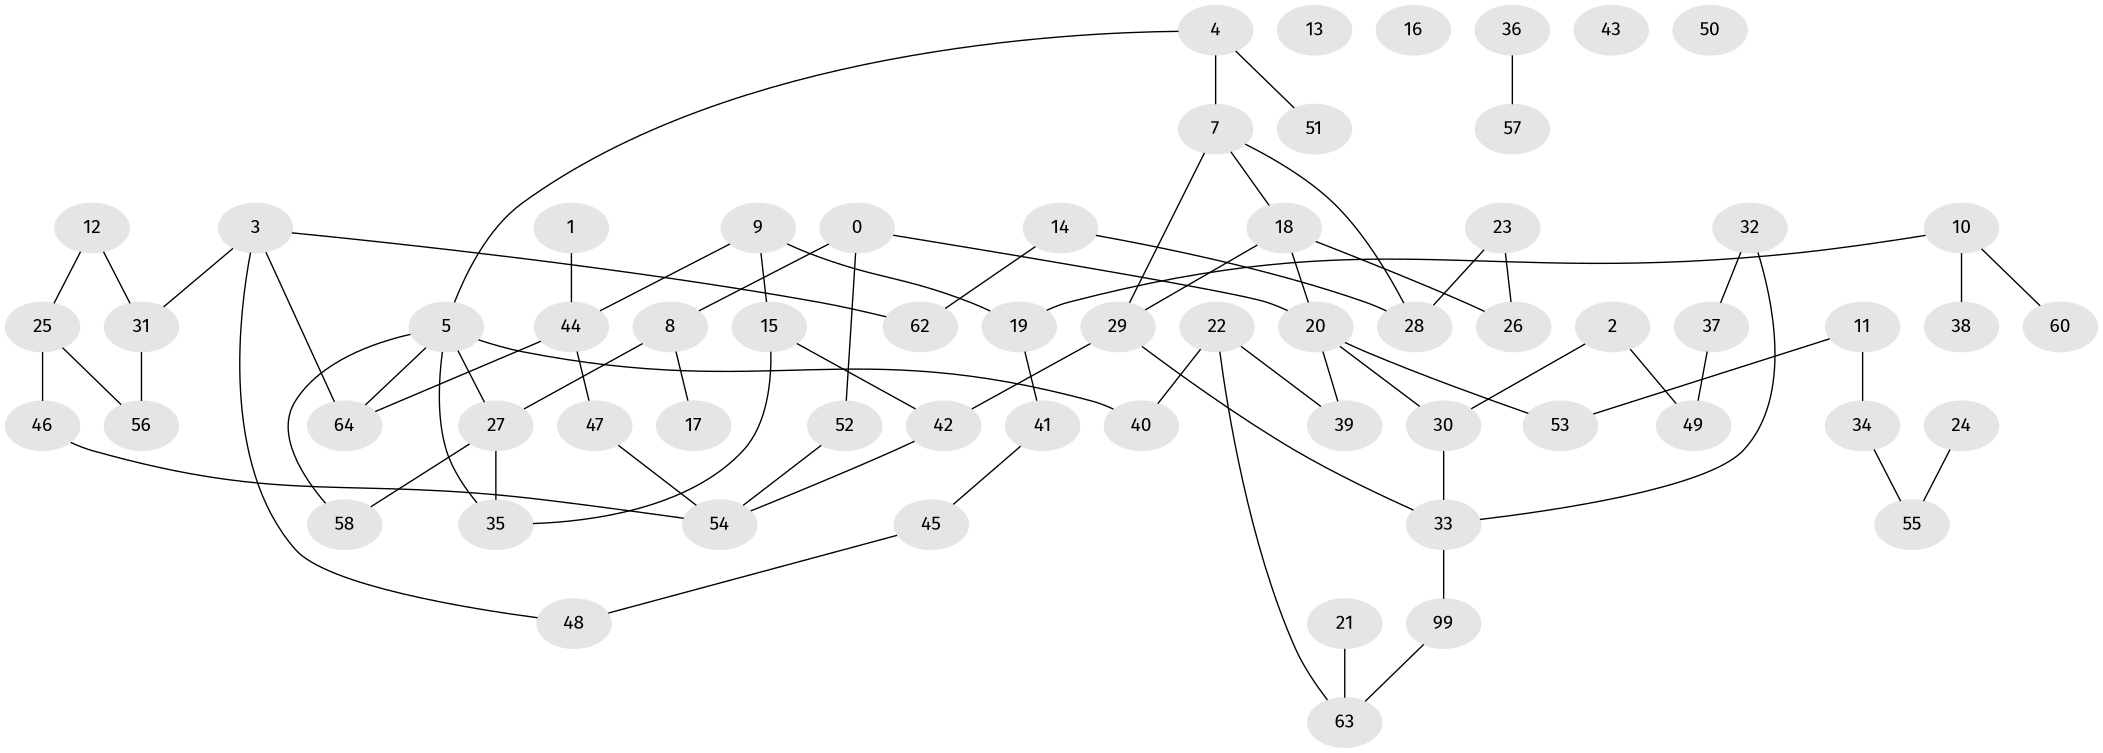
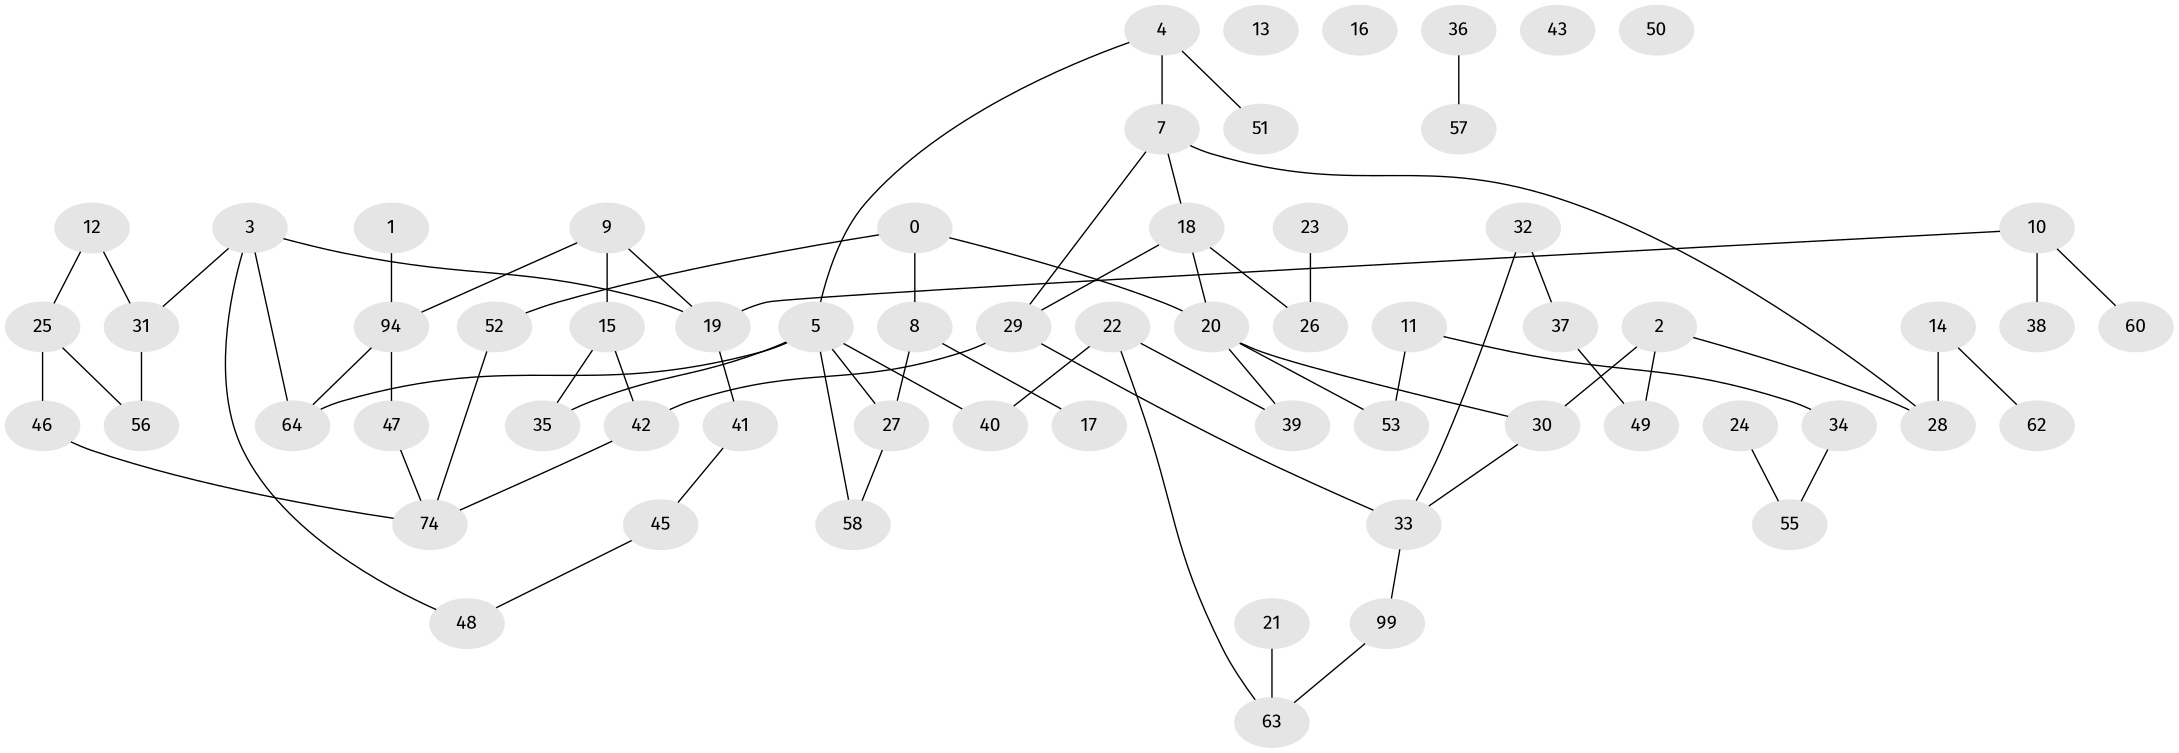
edge "3" -- "62": now "3" -- "19"
edge "23" -- "28": now "2" -- "28"
node "44": label "44" -> "94"
edge "27" -- "35": removed
node "54": label "54" -> "74"
